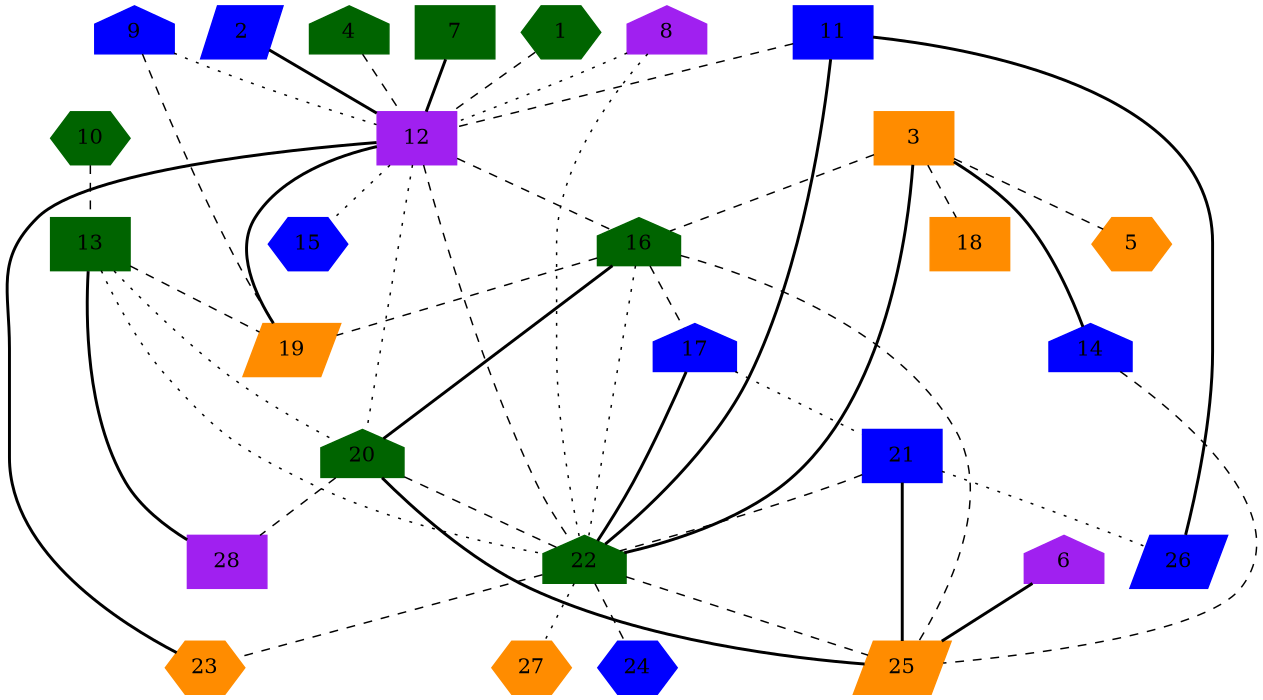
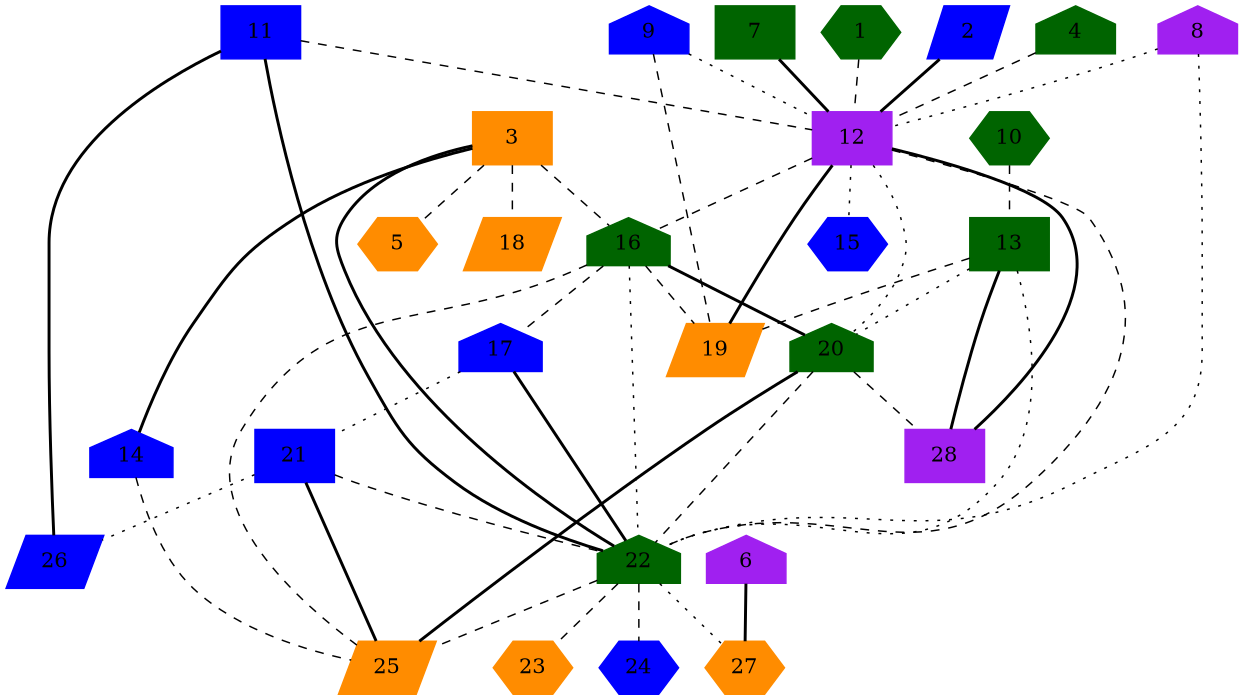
node "18": shape box -> parallelogram
edge "12" -- "23": now "12" -- "28"
edge "6" -- "25": now "6" -- "27"
